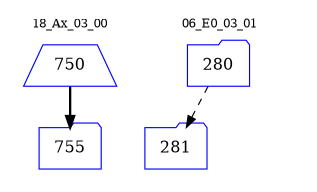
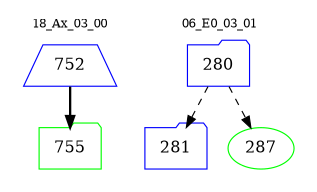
node "750": label "750" -> "752"
node "755": color blue -> green
node "287": added
